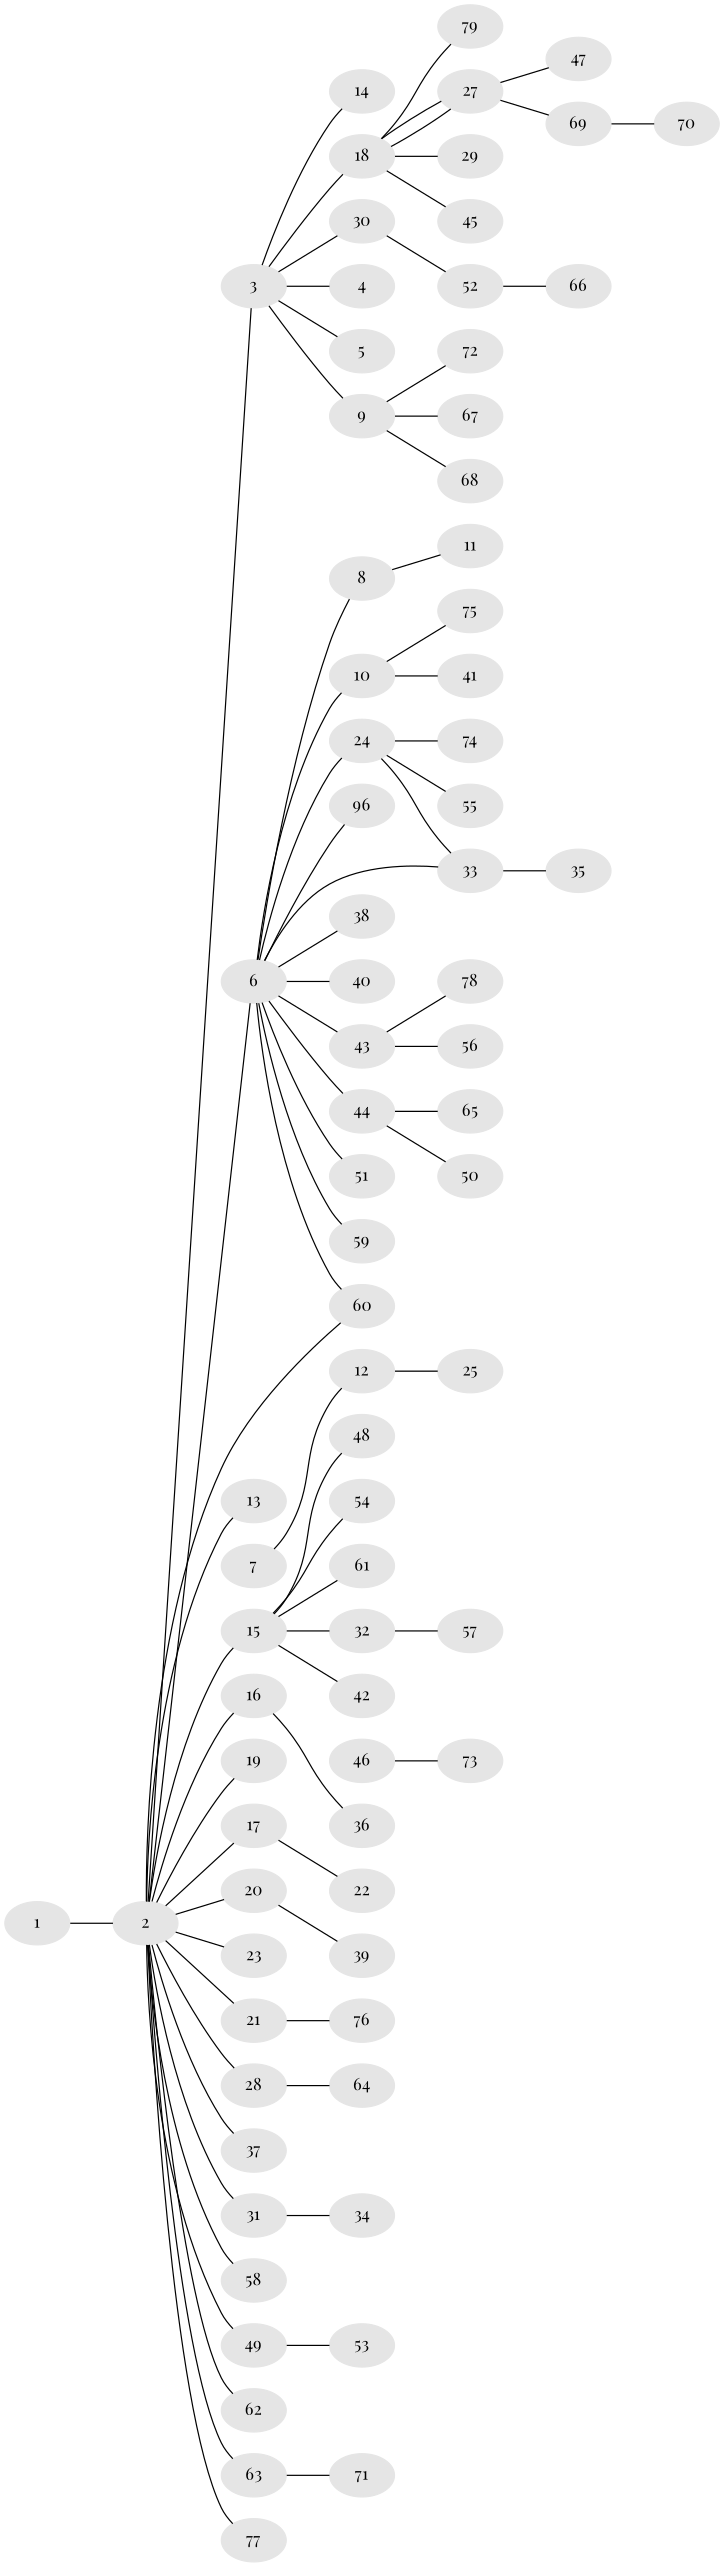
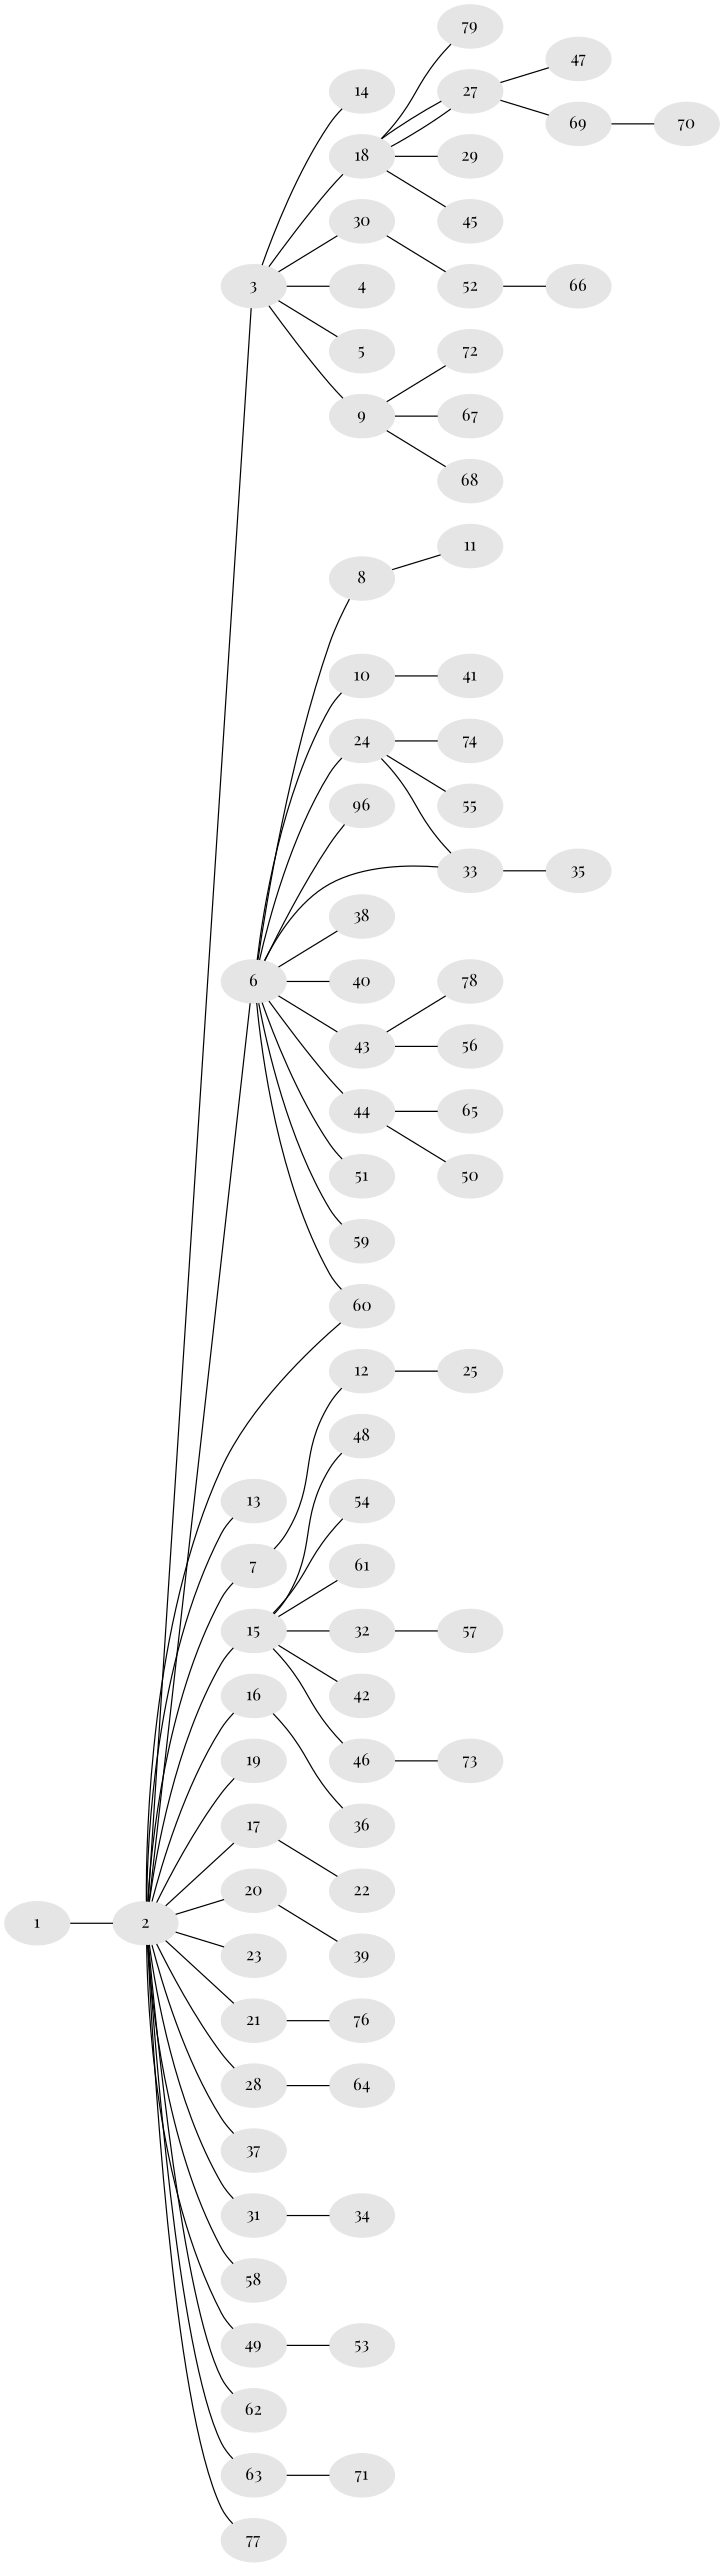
node "75": removed
edge "15" -- "46": added
edge "7" -- "2": added
